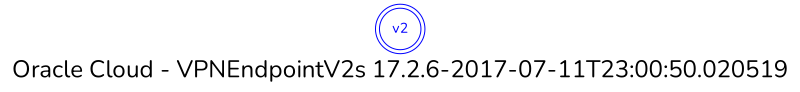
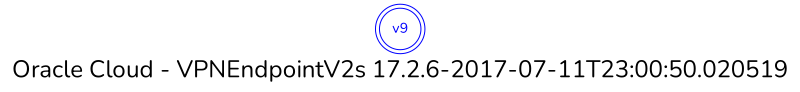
node "v2": label "v2" -> "v9"
